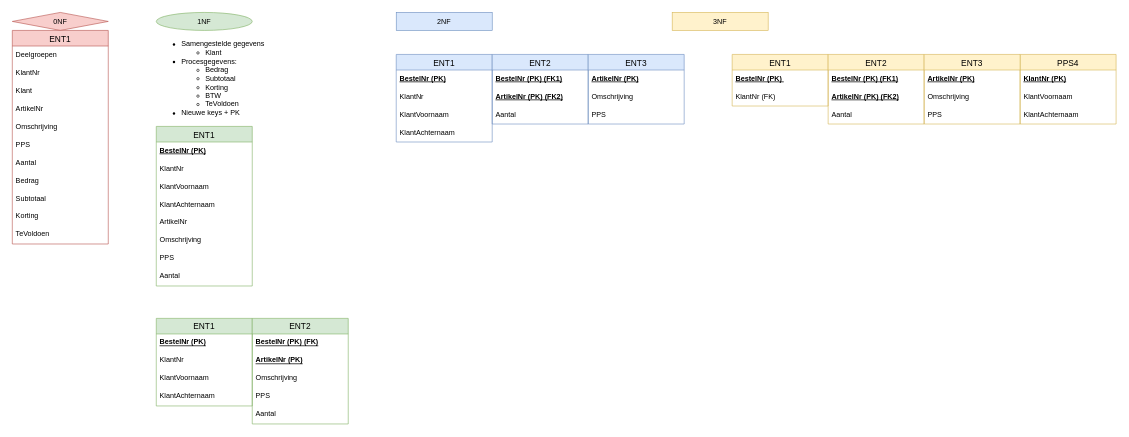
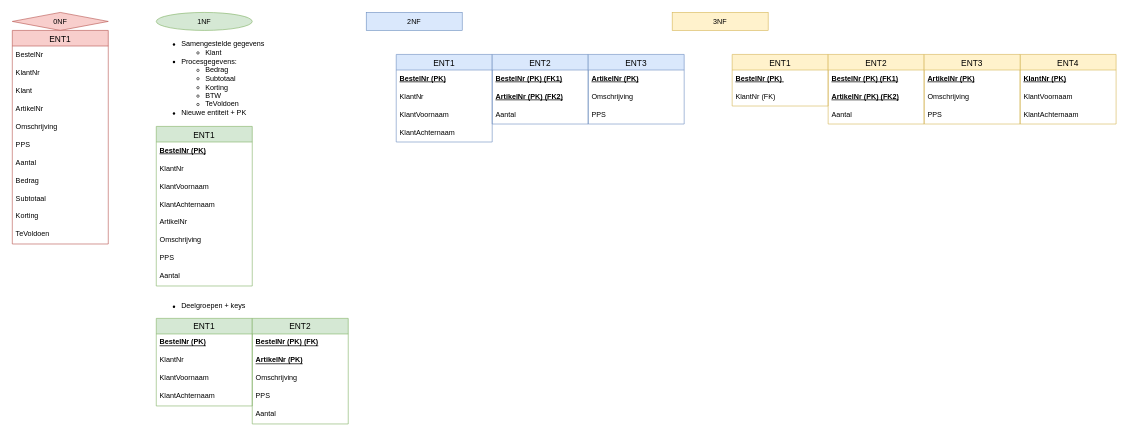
node "2NF": moved (444, 21) -> (414, 21)
node "Deelgroepen": label "Deelgroepen" -> "BestelNr"
node "PPS4": label "PPS4" -> "ENT4"
node "Samengestelde gegevens Klant Procesgegevens: Bedrag Subtotaal Korting BTW TeVoldoen Nieuwe keys + PK": label "Samengestelde gegevens Klant Procesgegevens: Bedrag Subtotaal Korting BTW TeVoldoen Nieuwe keys + PK" -> "Samengestelde gegevens Klant Procesgegevens: Bedrag Subtotaal Korting BTW TeVoldoen Nieuwe entiteit + PK"
node "Deelgroepen + keys": added
